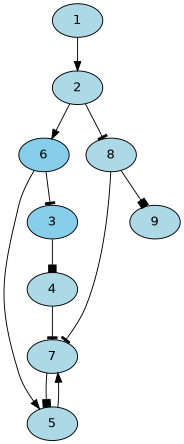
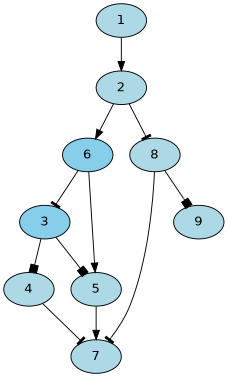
edge "7" -> "5": now "3" -> "5"
